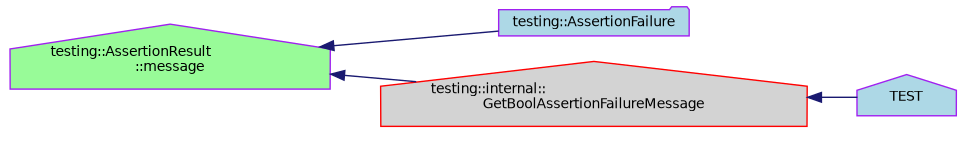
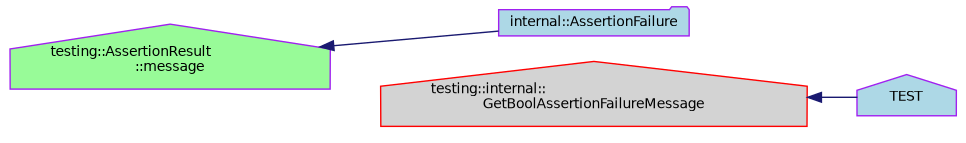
node "testing::AssertionFailure": label "testing::AssertionFailure" -> "internal::AssertionFailure"
edge "testing::internal:: GetBoolAssertionFailureMessage" -> "testing::AssertionResult ::message": removed
